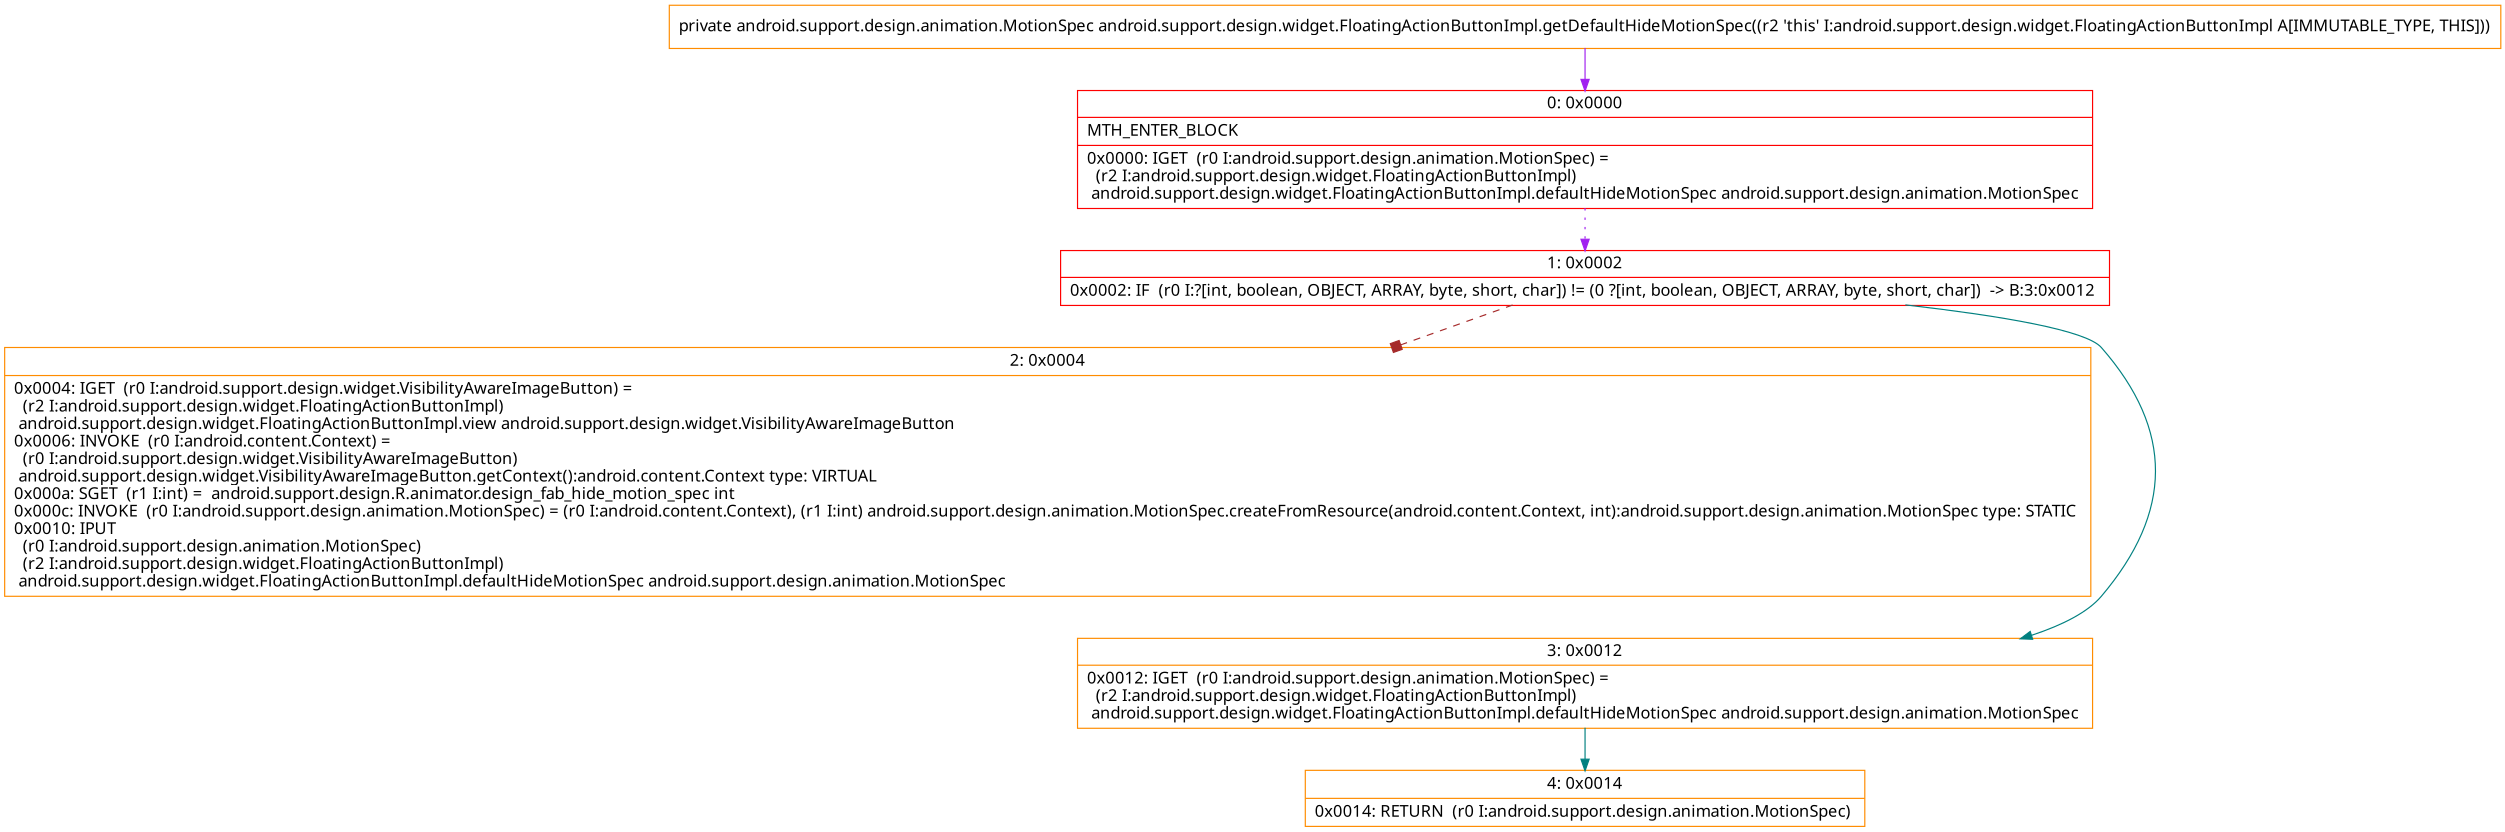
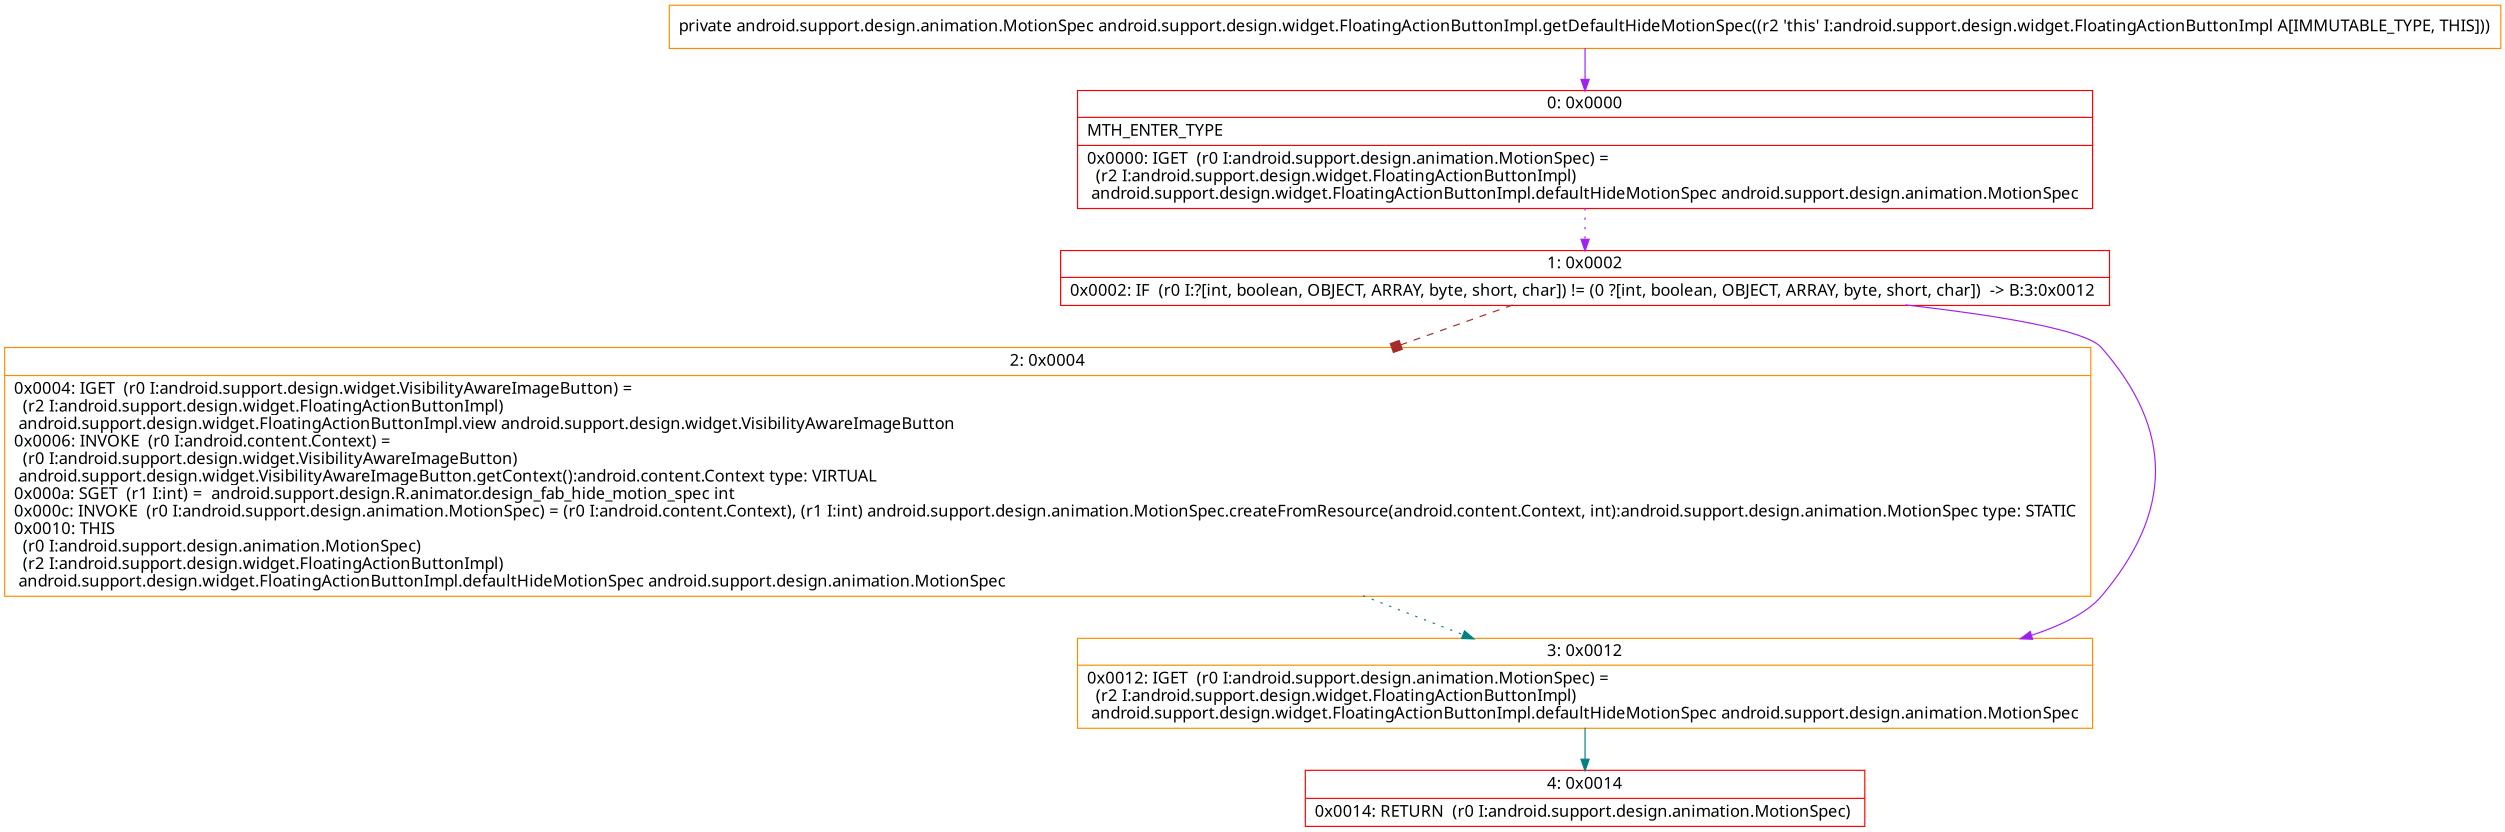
node "0: 0x0000": text "MTH_ENTER_BLOCK" -> "MTH_ENTER_TYPE"
edge "1: 0x0002" -> "3: 0x0012": color teal -> purple
node "2: 0x0004": text "0x0010: IPUT" -> "0x0010: THIS"
edge "2: 0x0004" -> "3: 0x0012": added
node "4: 0x0014": color darkorange -> red
